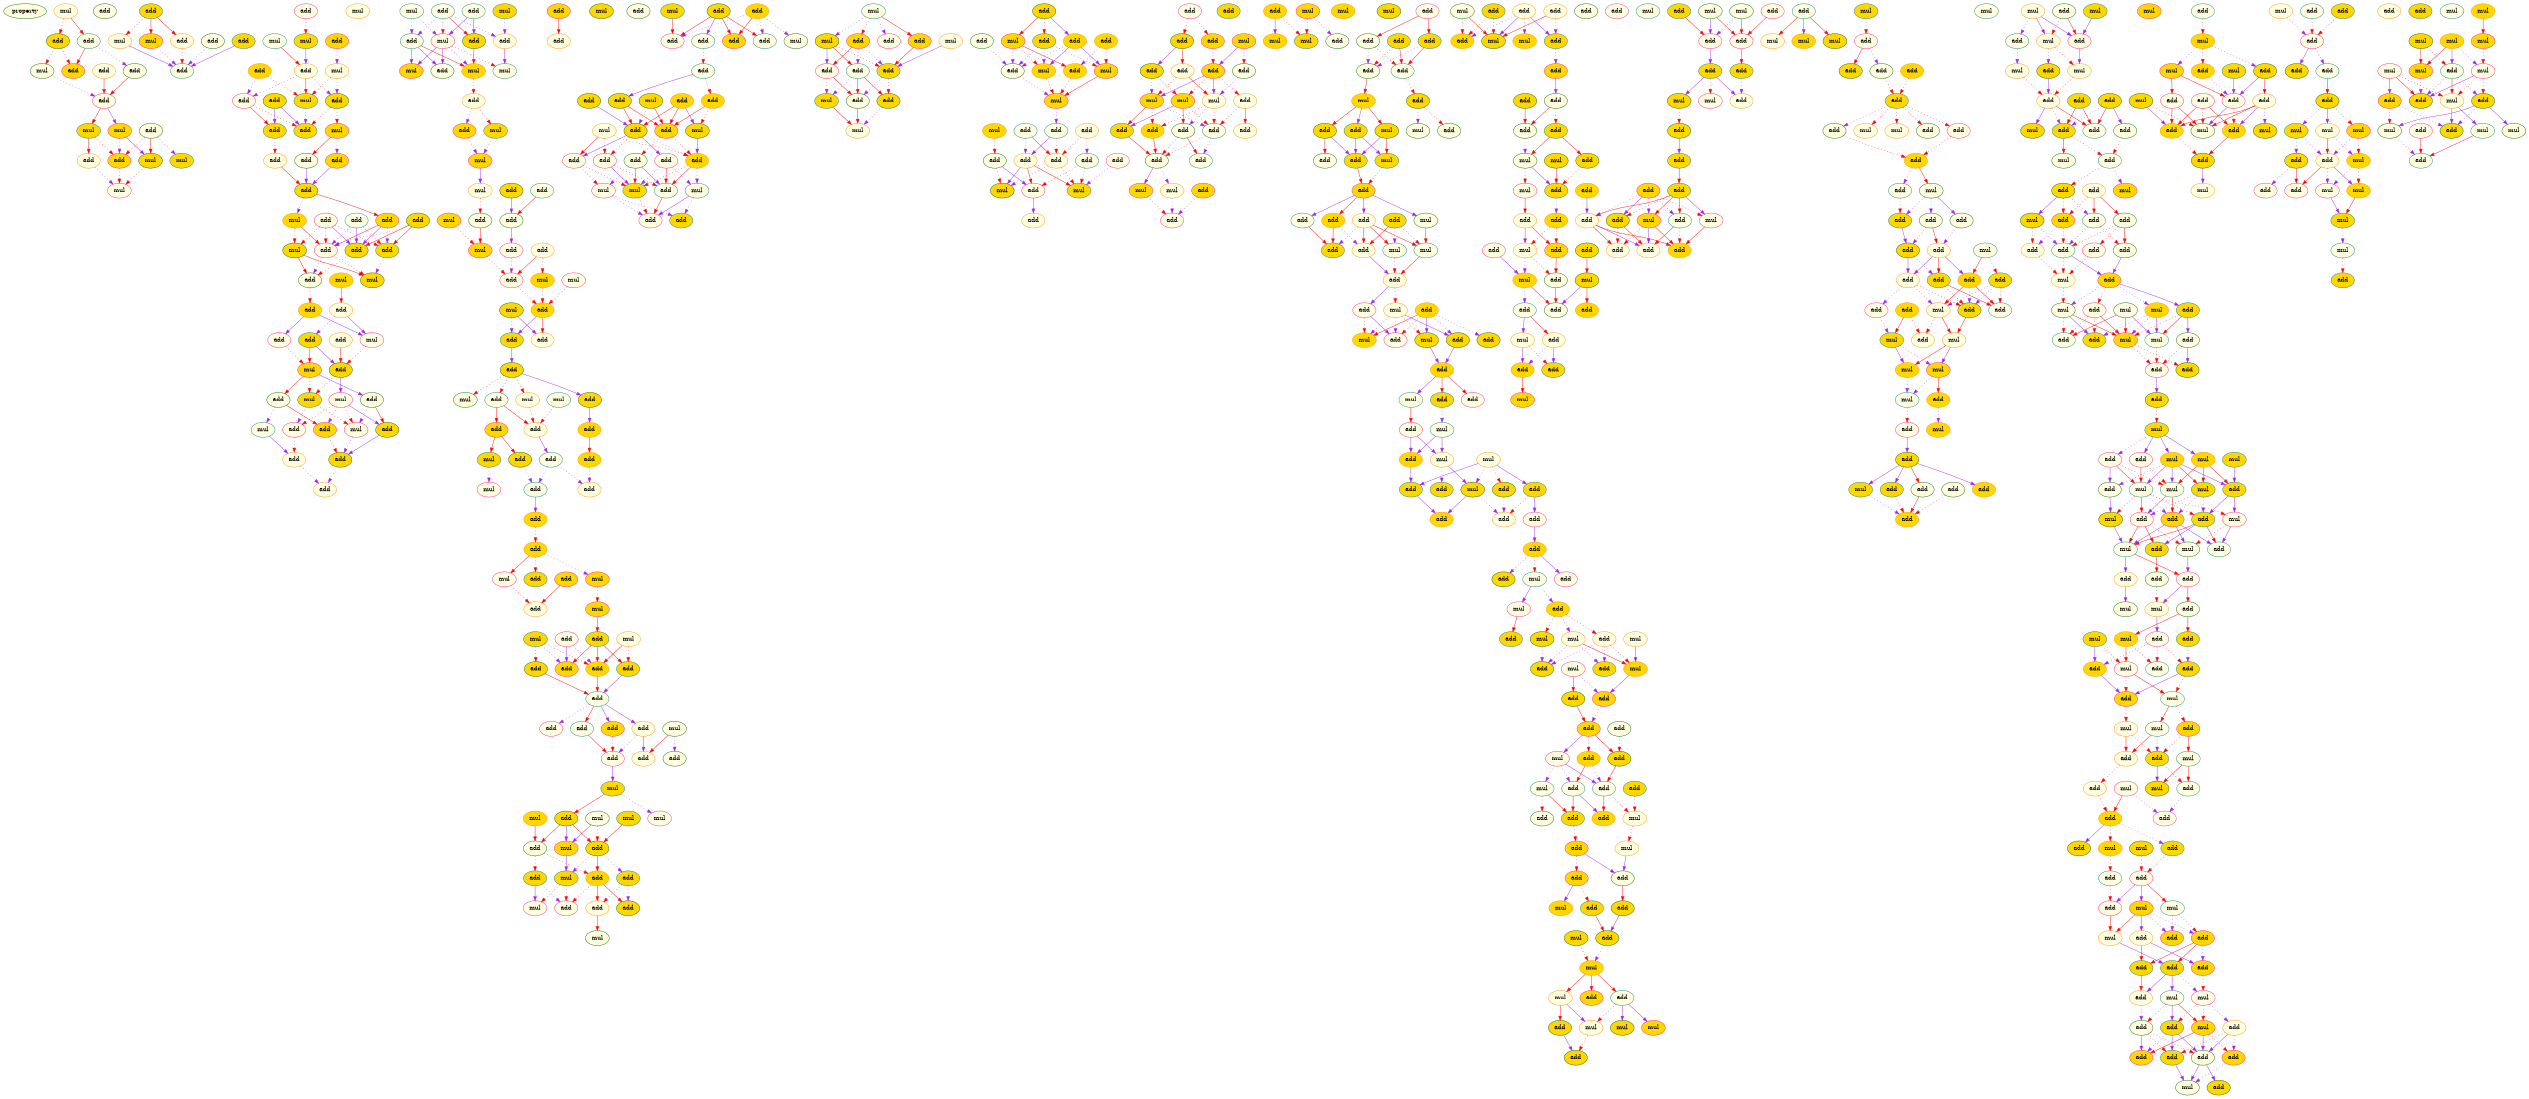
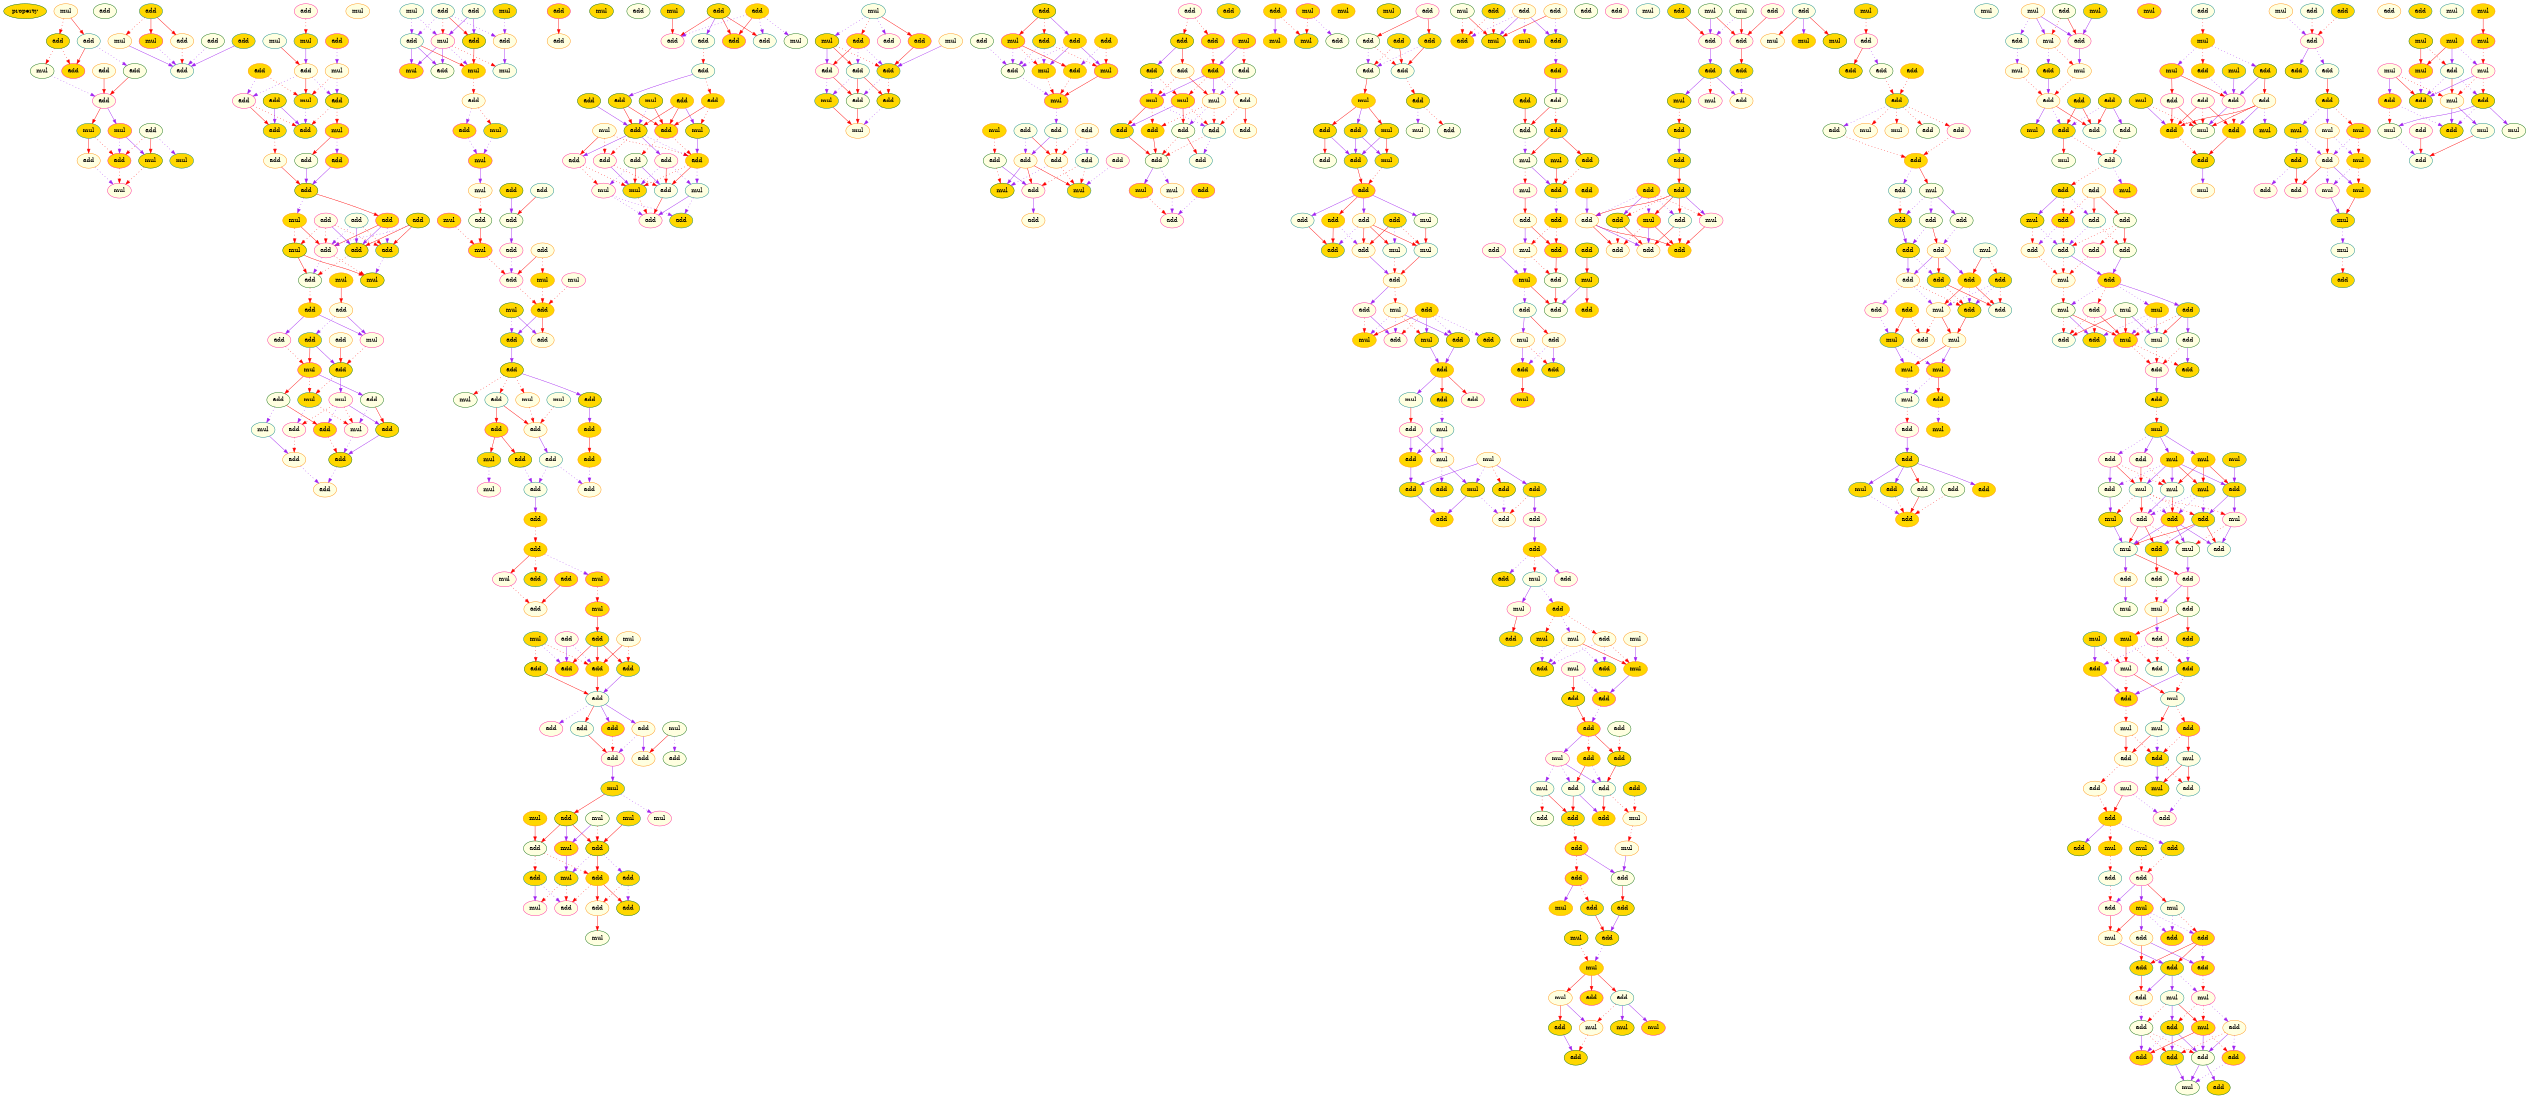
node "property": fillcolor lightyellow -> gold
